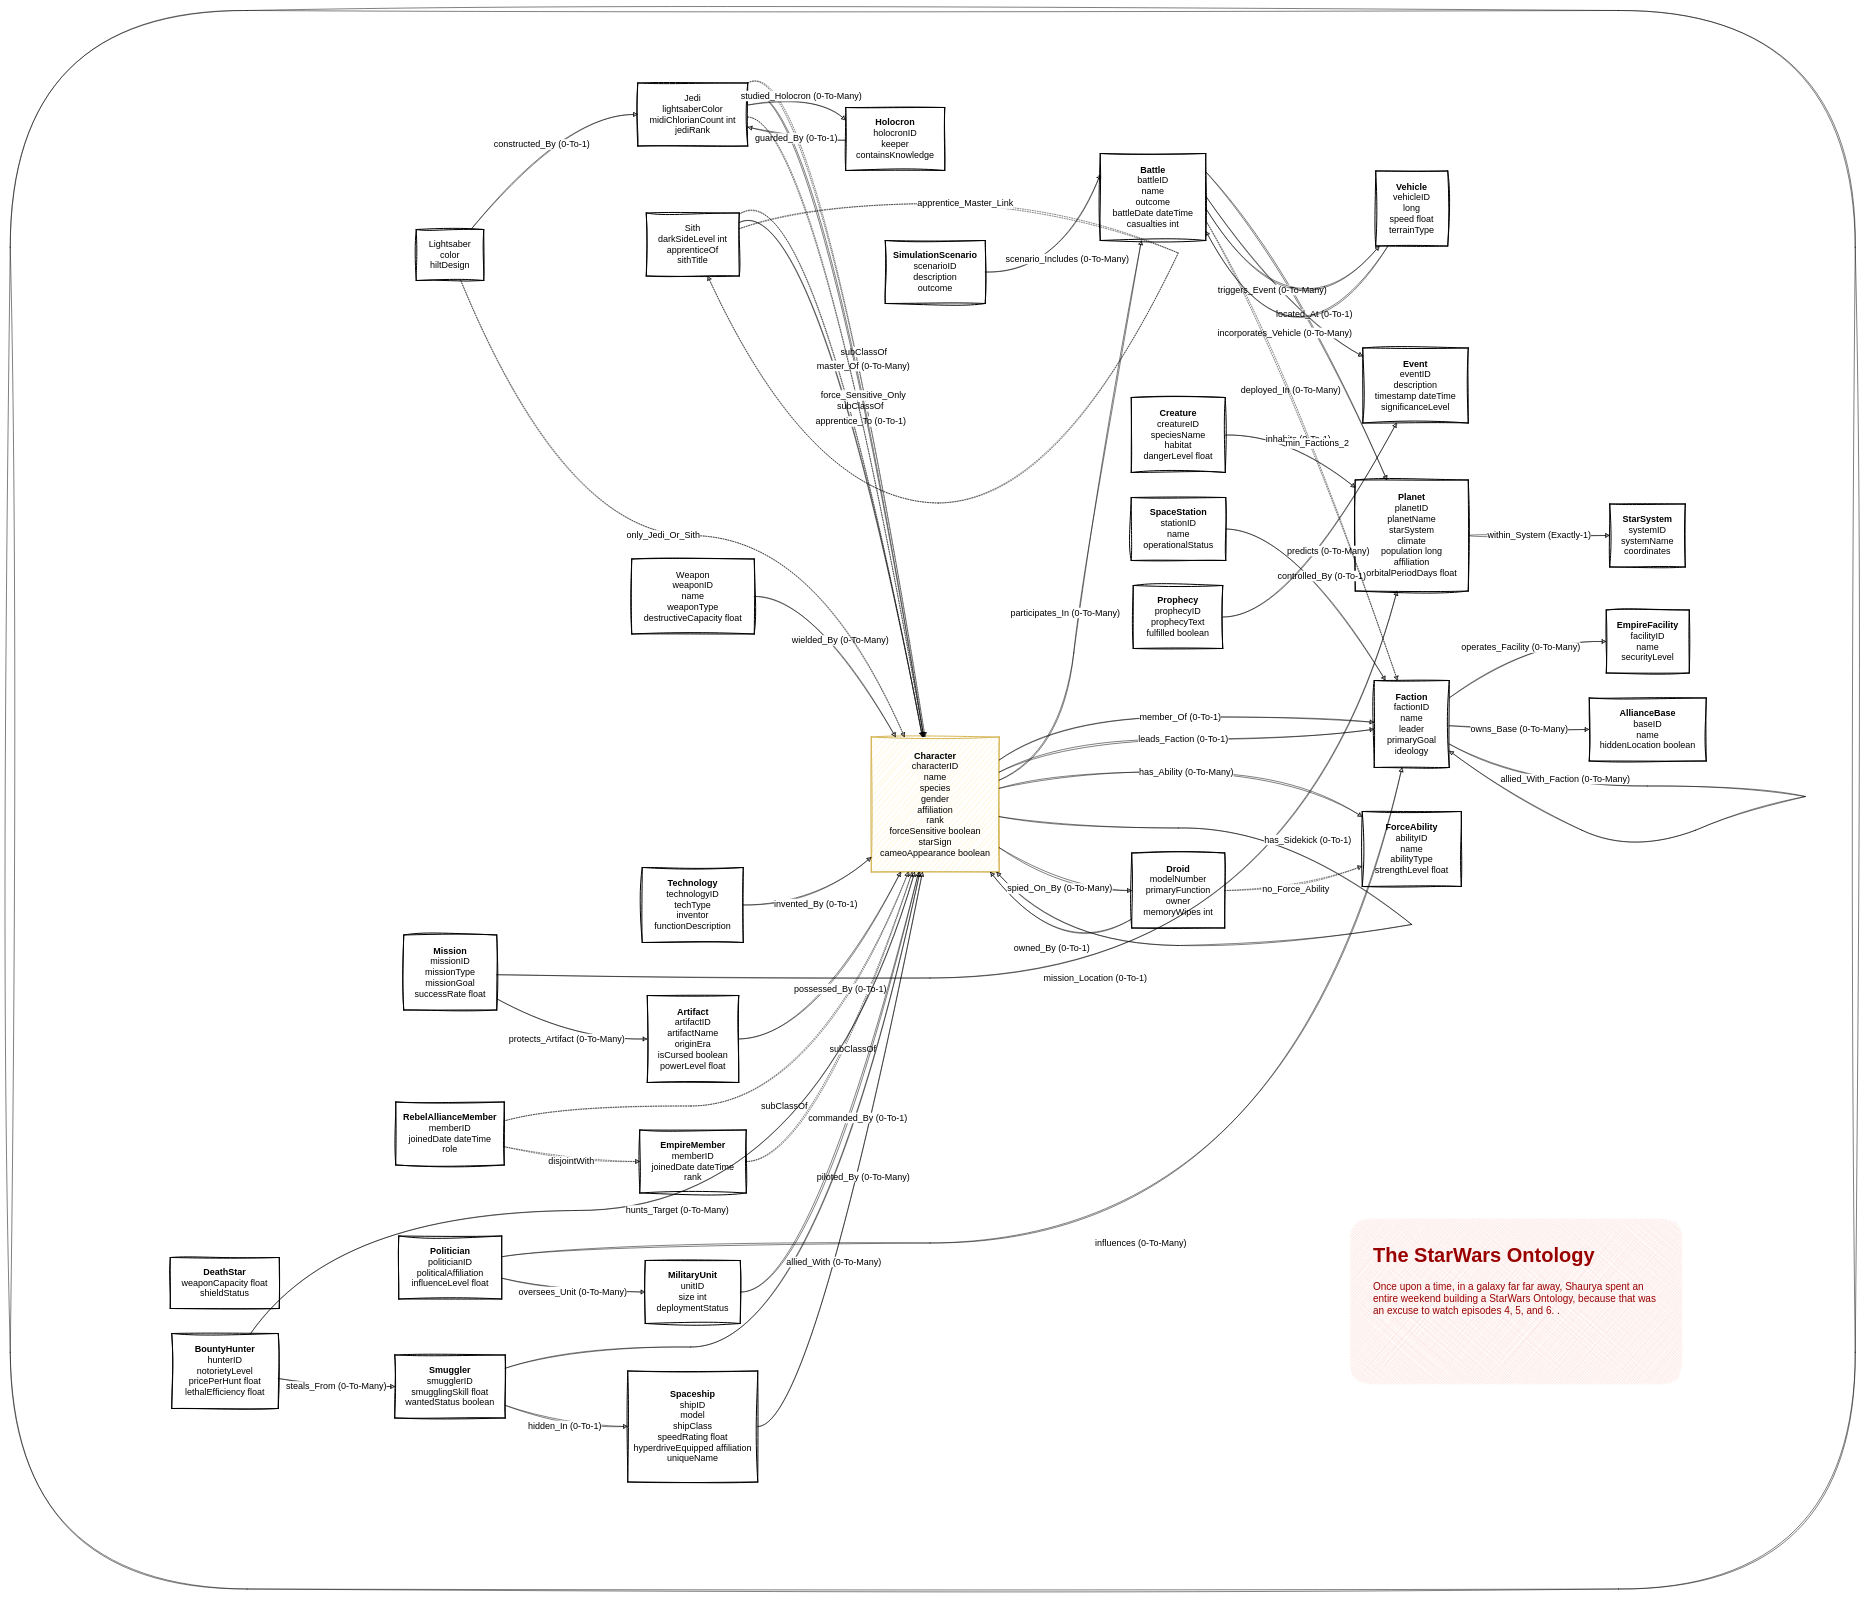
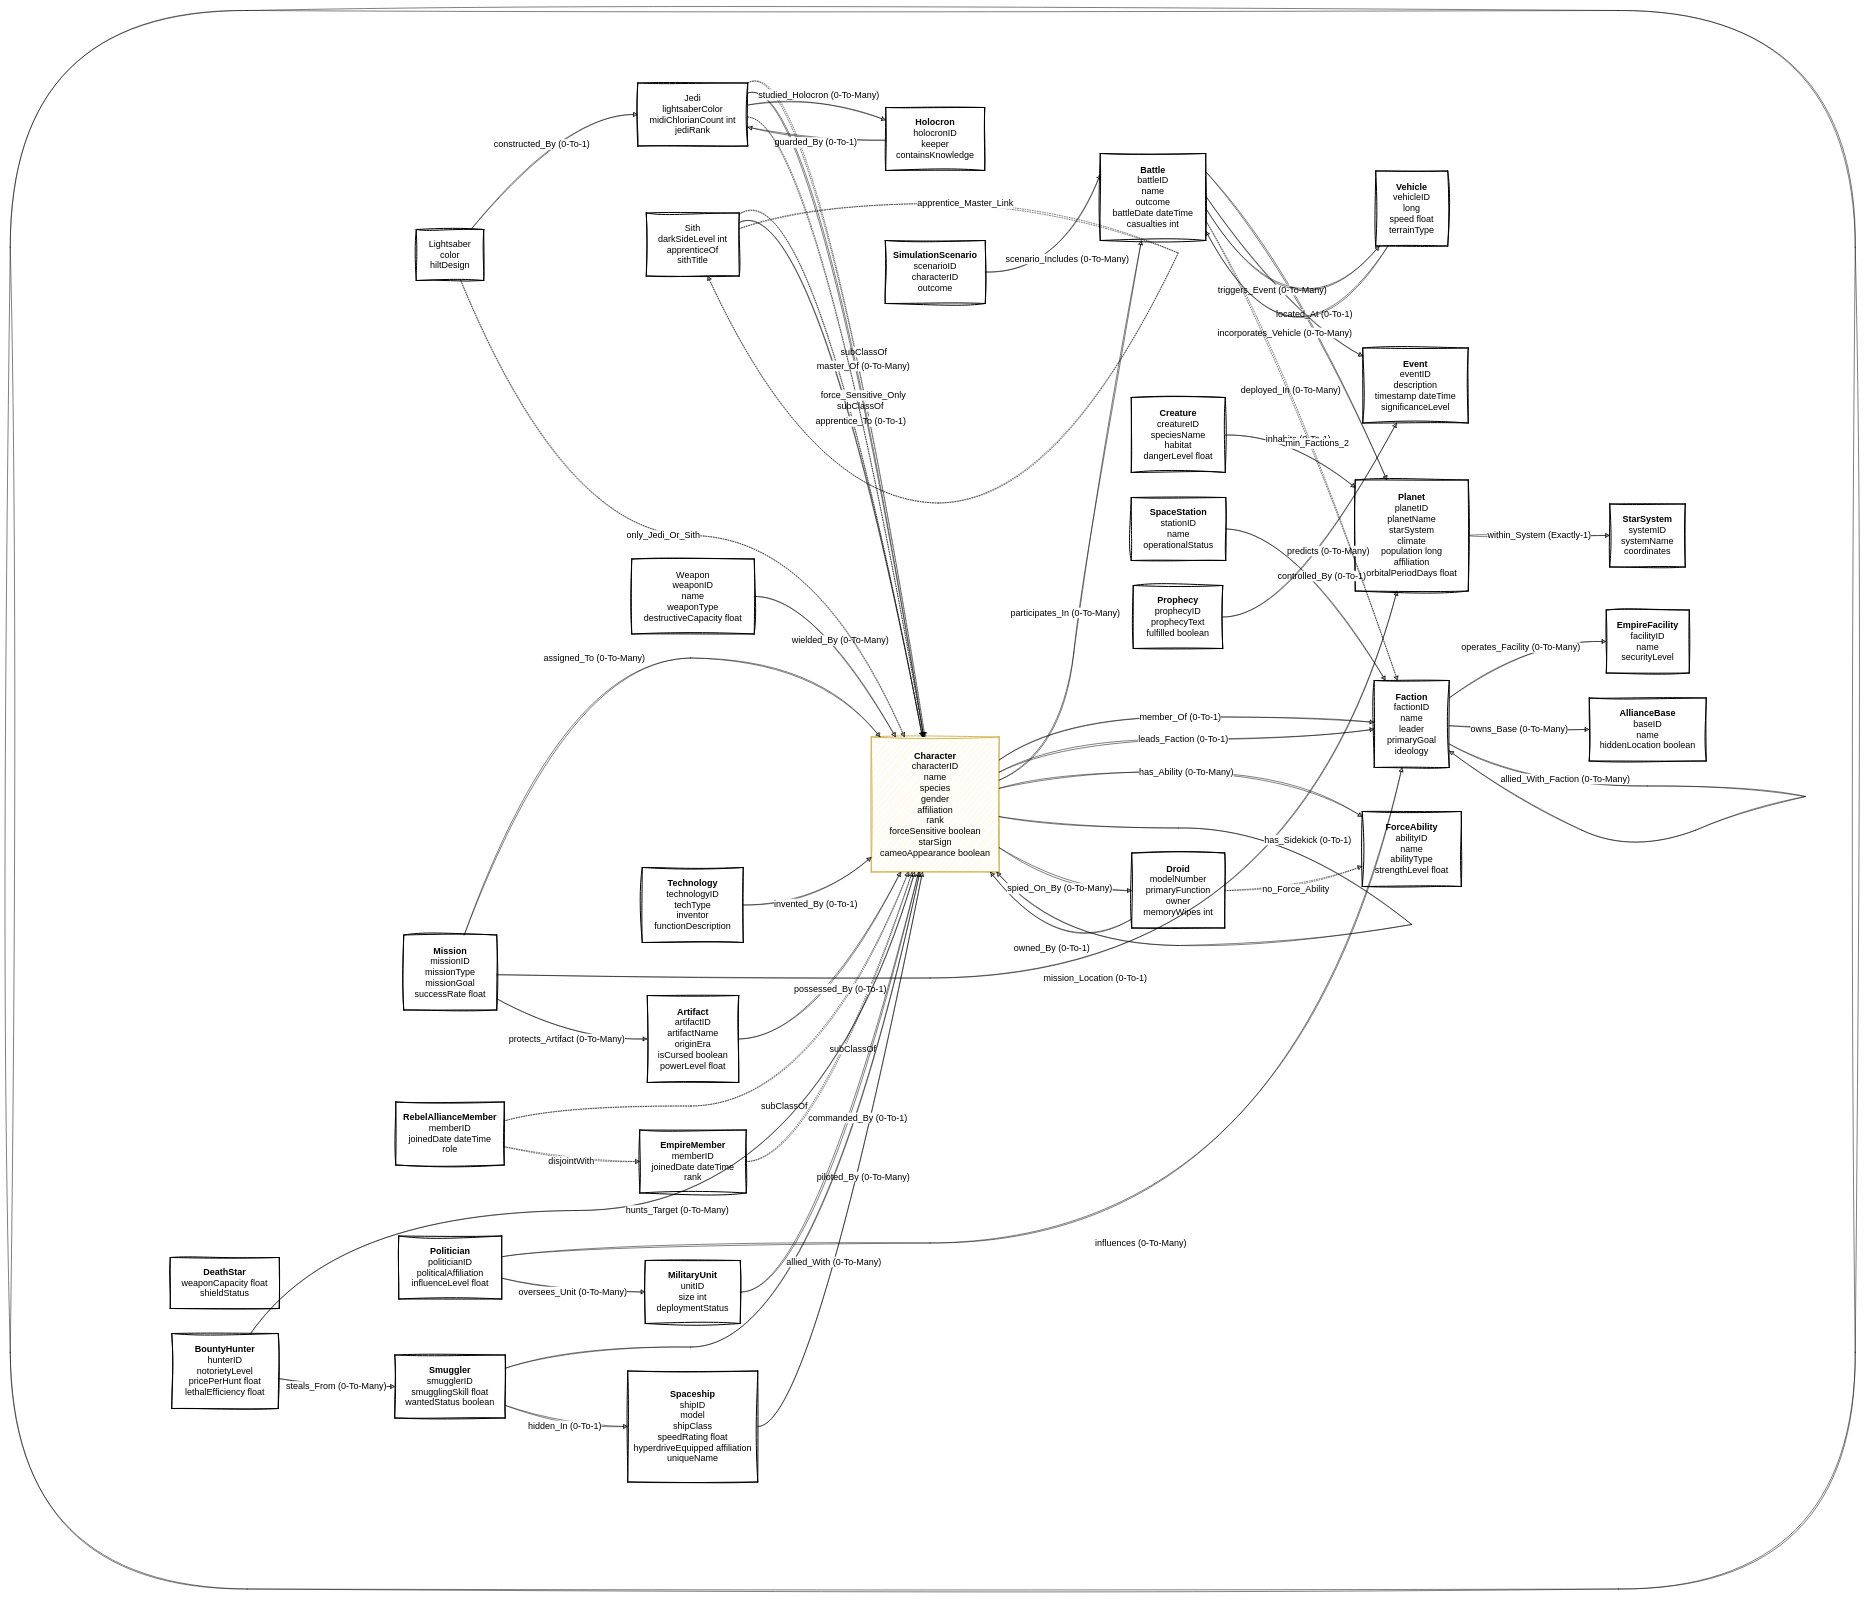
node "Holocron holocronID keeper containsKnowledge": moved (895, 139) -> (935, 139)
node "SimulationScenario scenarioID description outcome": label "SimulationScenario scenarioID description outcome" -> "SimulationScenario scenarioID characterID outcome"
edge "Mission missionID missionType missionGoal successRate float" -> "Character characterID name species gender affiliation rank forceSensitive boolean starSign cameoAppearance boolean": added, label "assigned_To (0-To-Many)"
node "The StarWars OntologyOnce upon a time, in a galaxy far far away, Shaurya spent an entire weekend building a StarWars Ontology, because that was an excuse to watch episodes 4, 5, and 6. .": removed
